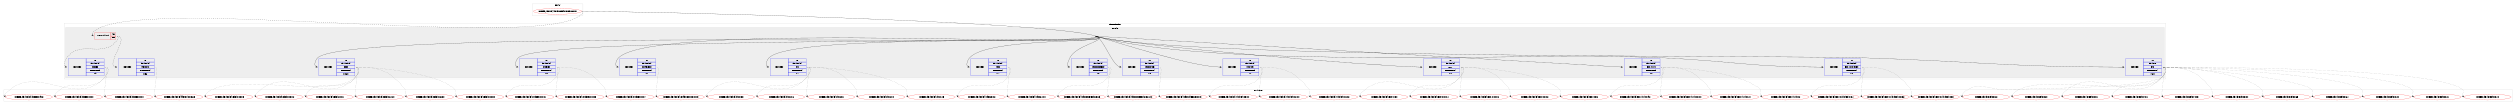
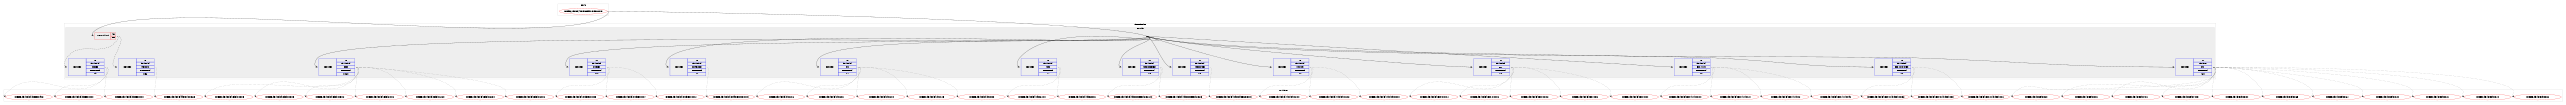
edge "portage://net-mail/list-remote-forwards-0.0.1-r1" -> "use_conditional": style dashed -> solid
node "portage://dev-haskell/cabal-1.20.0.2": added
